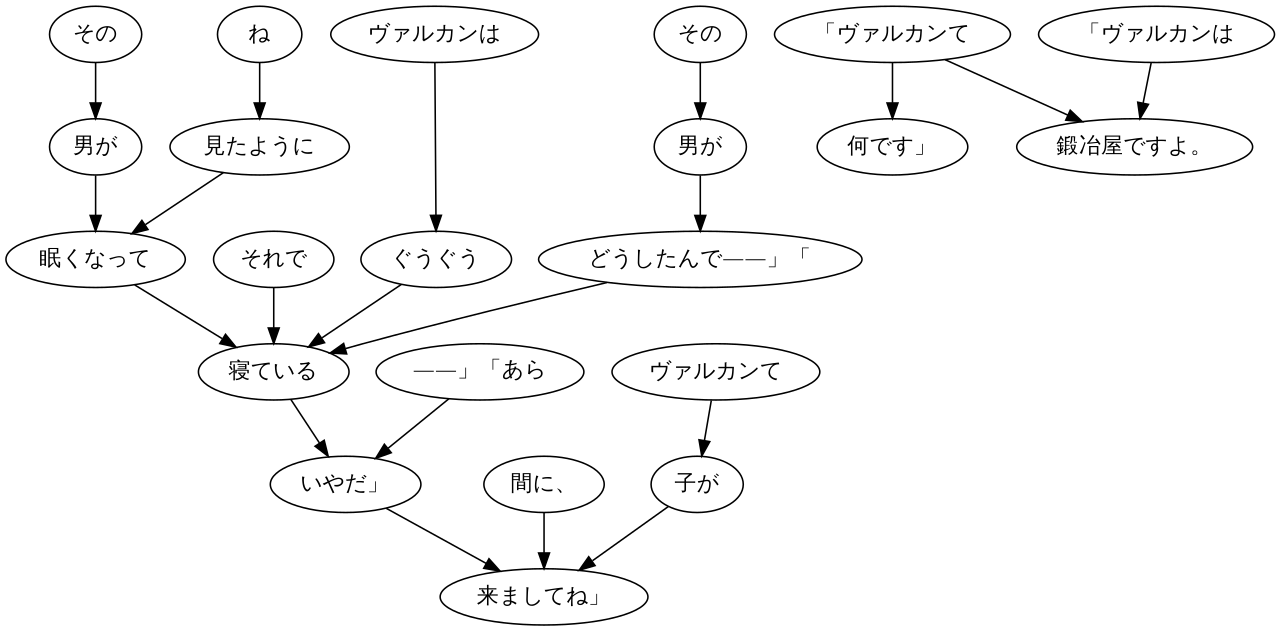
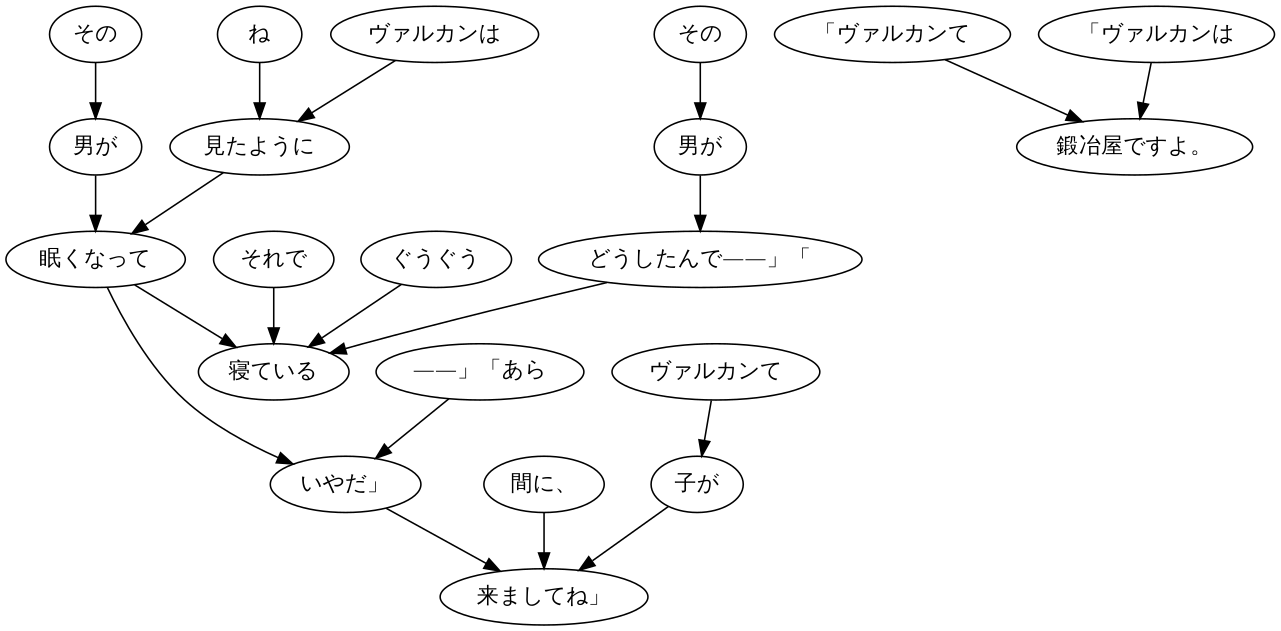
edge "ヴァルカンは" -> "ぐうぐう": now "ヴァルカンは" -> "見たように"
node "何です」": removed
edge "寝ている" -> "いやだ」": now "眠くなって" -> "いやだ」"
